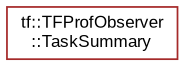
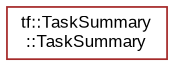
node "tf::TFProfObserver ::TaskSummary": label "tf::TFProfObserver ::TaskSummary" -> "tf::TaskSummary ::TaskSummary"
